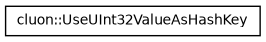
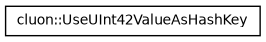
node "cluon::UseUInt32ValueAsHashKey": label "cluon::UseUInt32ValueAsHashKey" -> "cluon::UseUInt42ValueAsHashKey"
